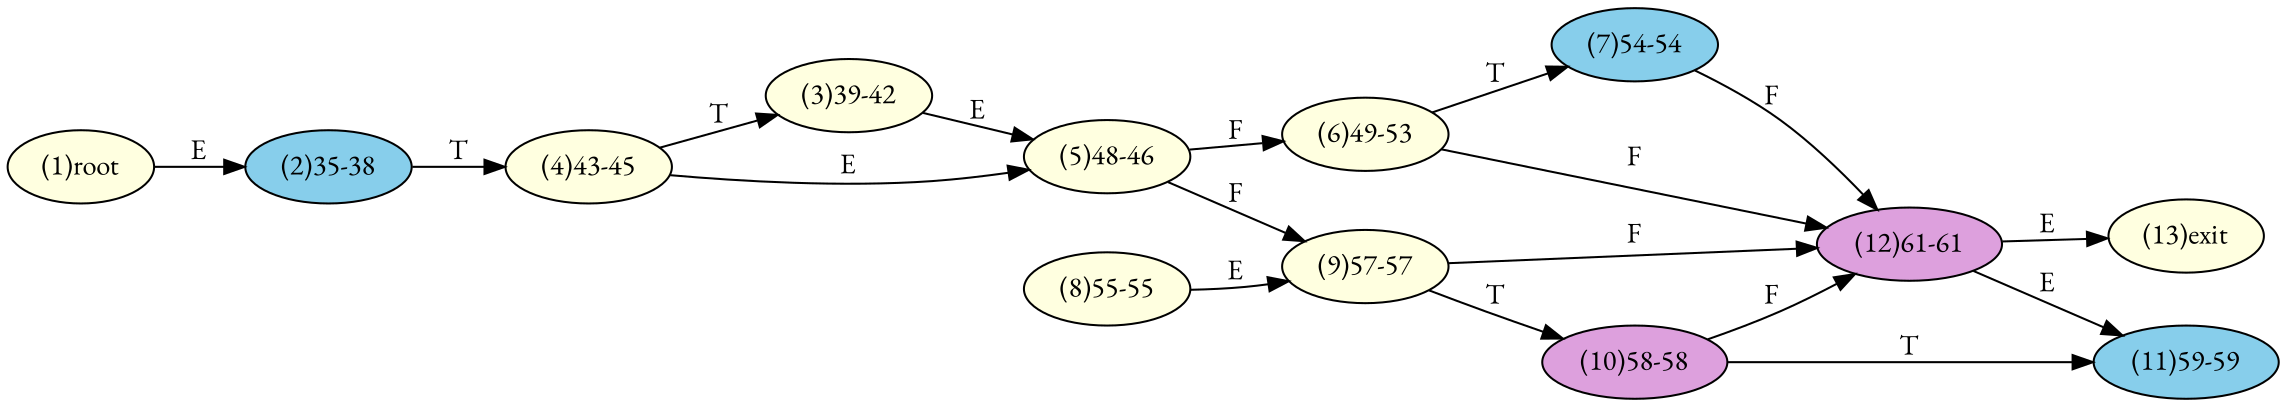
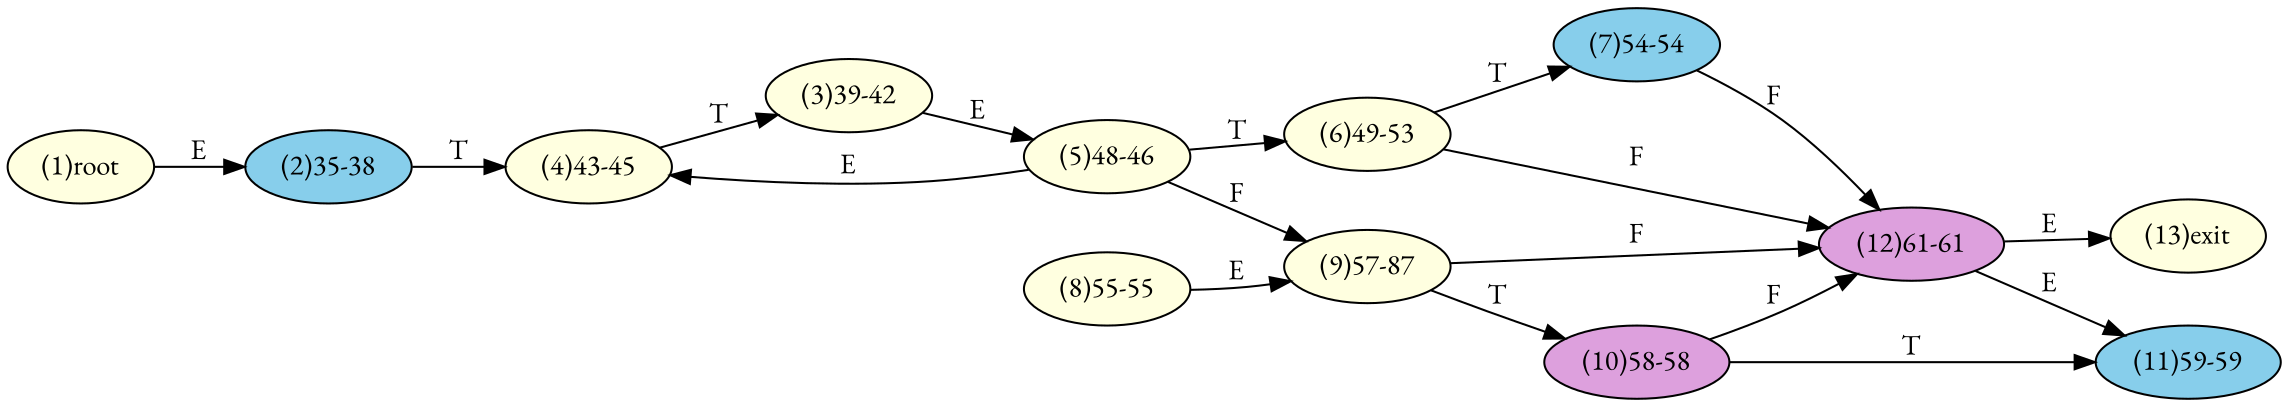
edge "(5)48-46" -> "(6)49-53": label "F" -> "T"
edge "(4)43-45" -> "(5)48-46": reversed
node "(9)57-57": label "(9)57-57" -> "(9)57-87"
